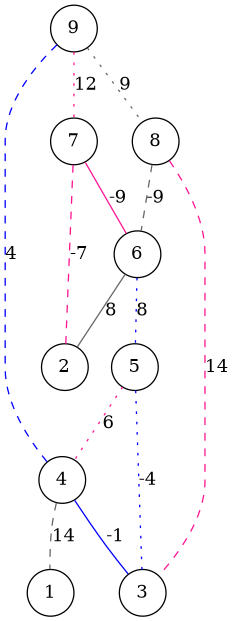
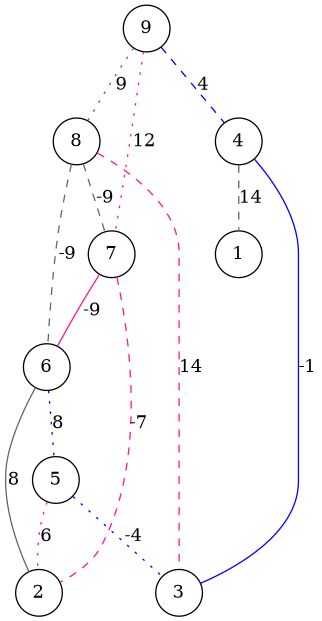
edge "8" -- "7": added, label "-9"
edge "5" -- "4": now "5" -- "2"
